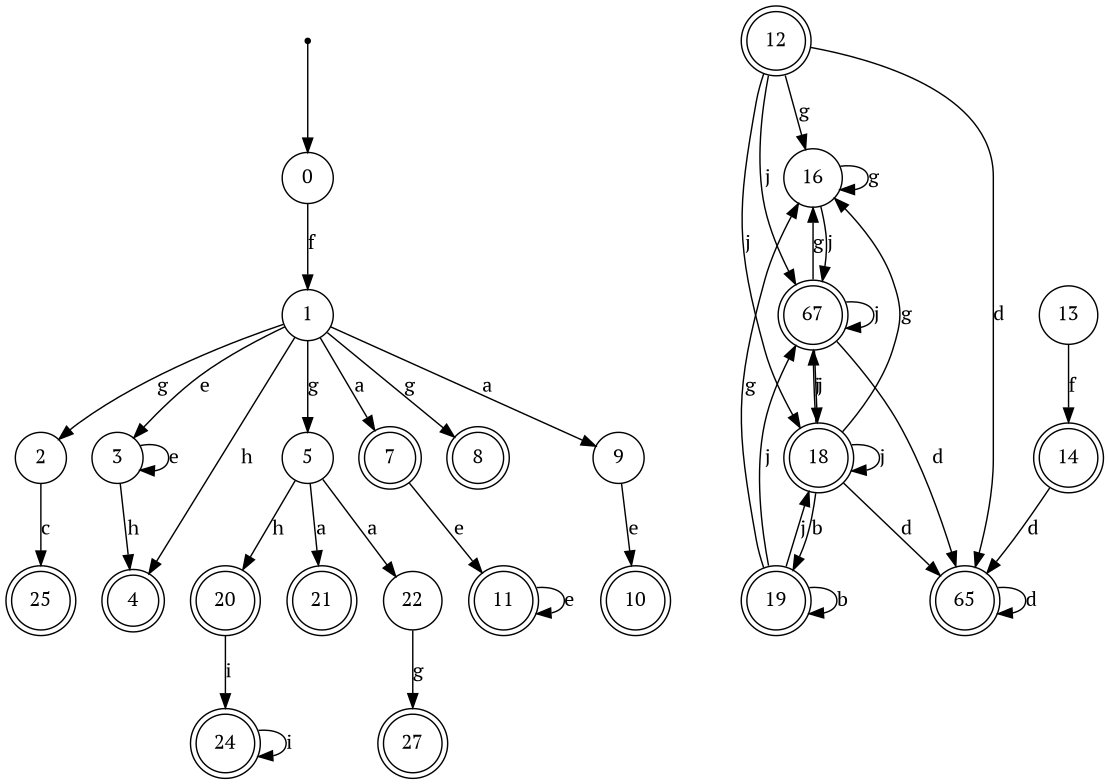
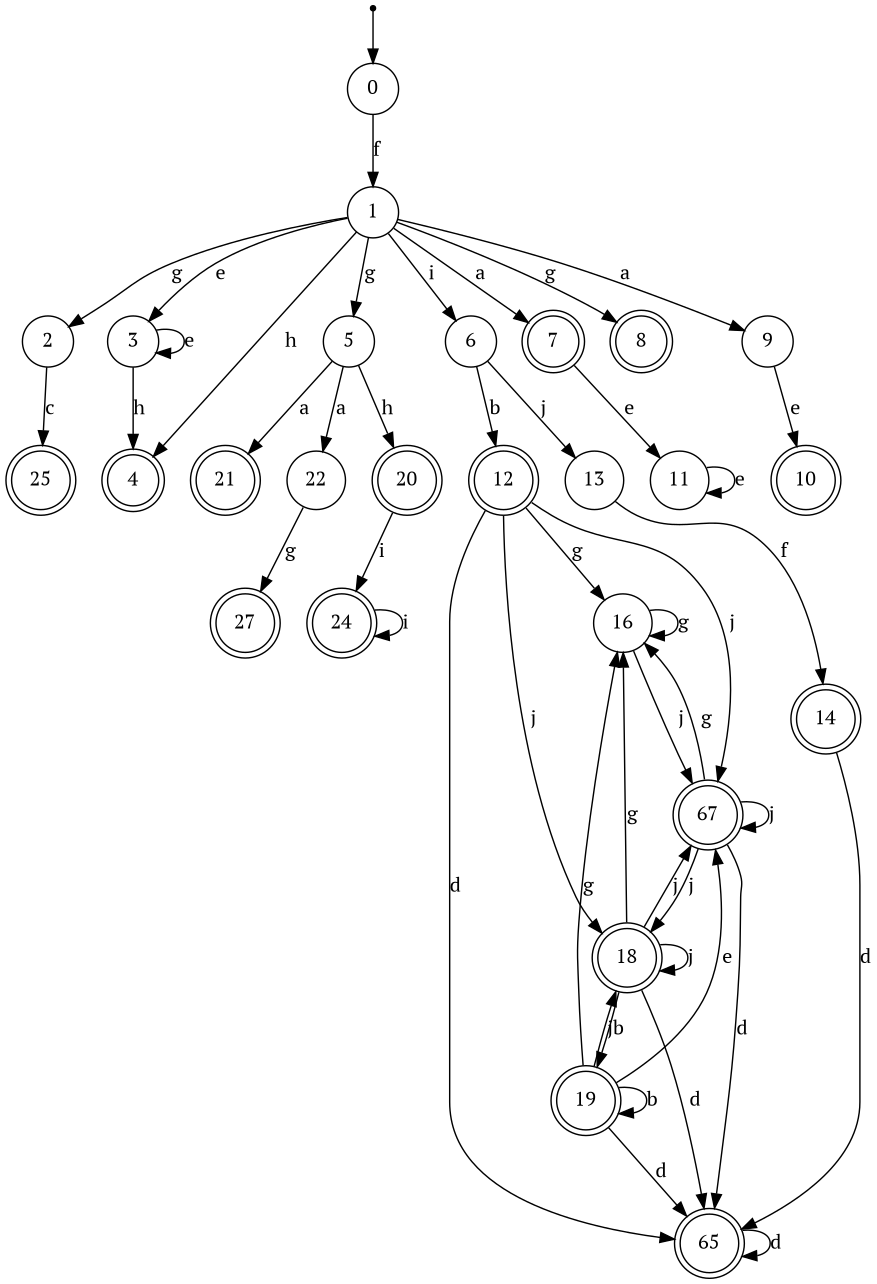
node "6": added
edge "19" -> "67": label "j" -> "e"
node "11": shape doublecircle -> circle
edge "19" -> "65": added, label "d"
